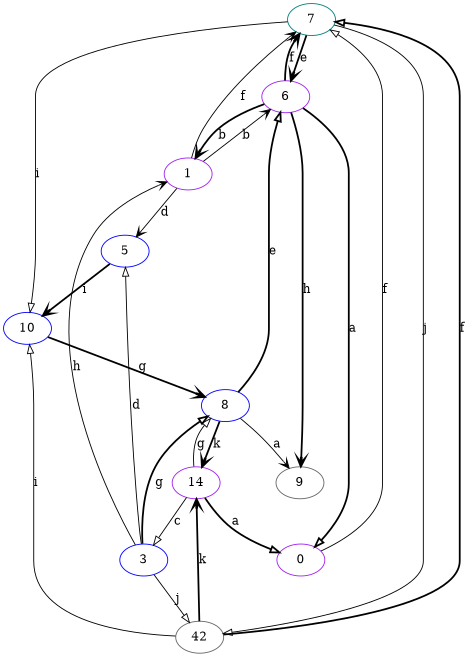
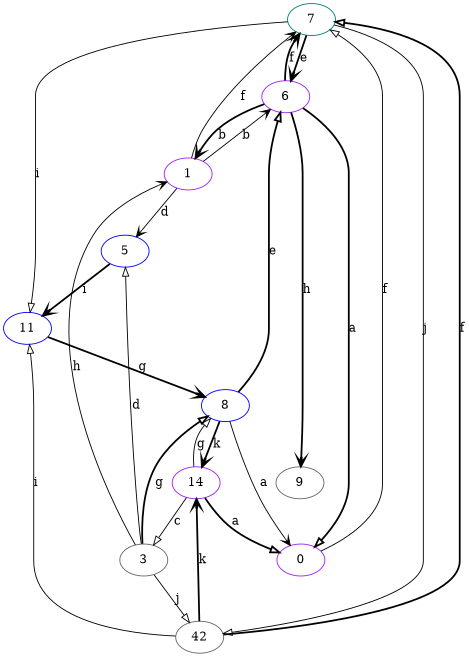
node "10": label "10" -> "11"
edge "8" -> "9": now "8" -> "0"
node "3": color blue -> gray40
